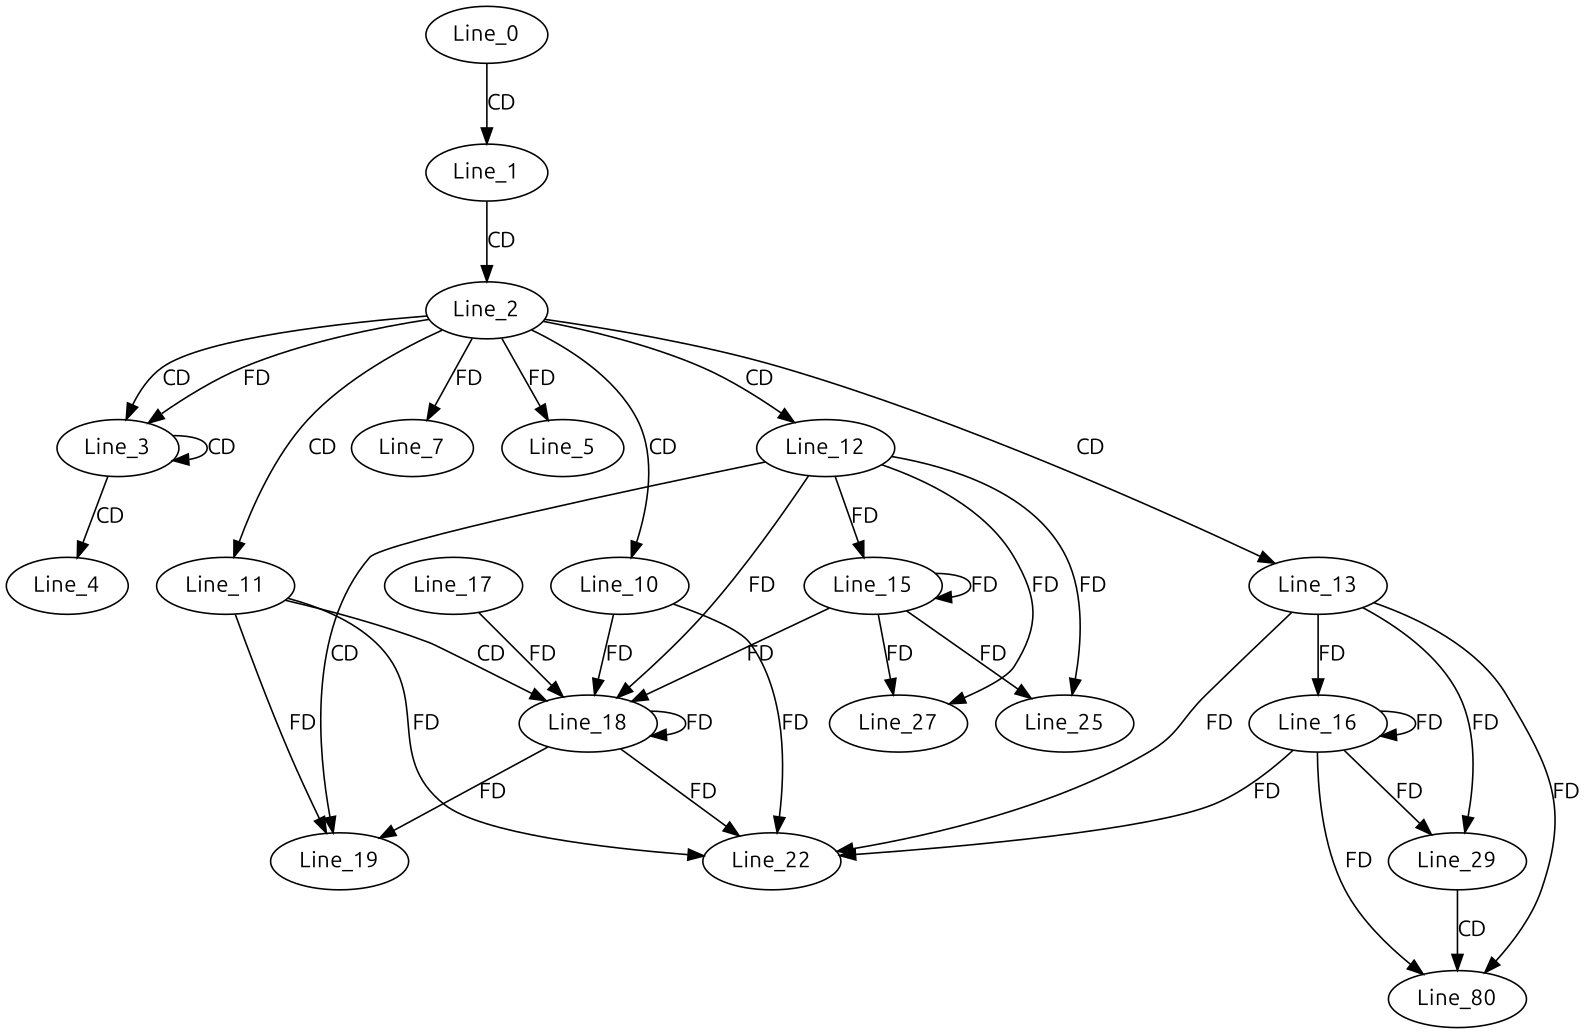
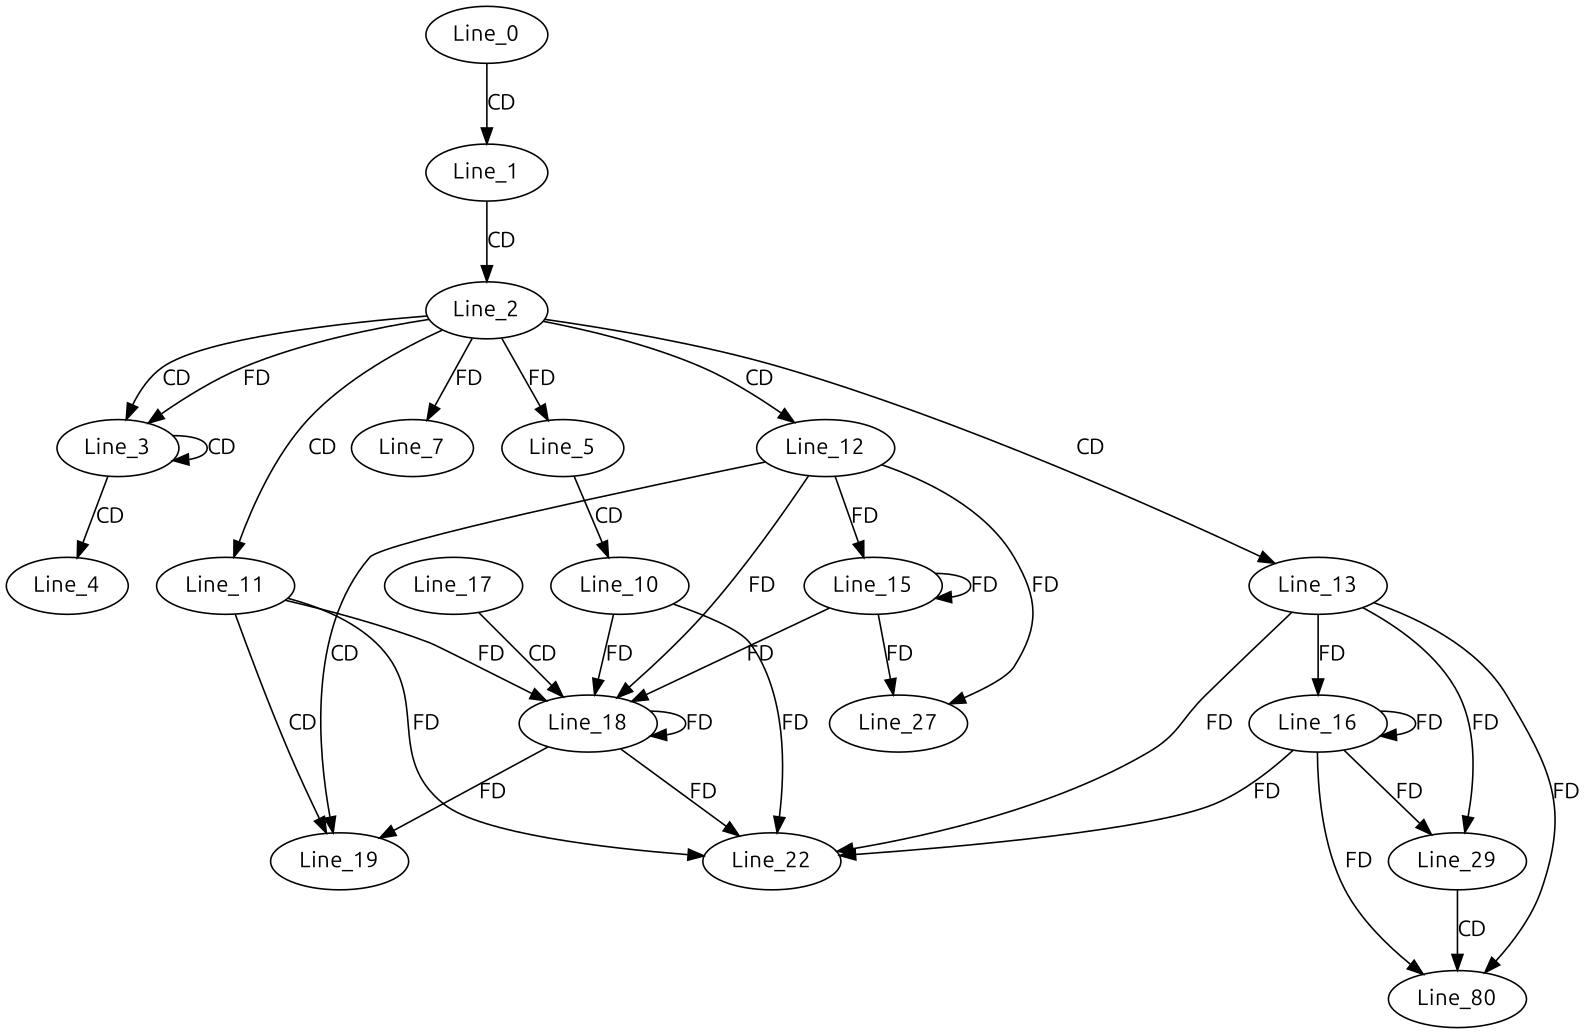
edge "Line_2" -> "Line_10": now "Line_5" -> "Line_10"
edge "Line_11" -> "Line_18": label "CD" -> "FD"
edge "Line_17" -> "Line_18": label "FD" -> "CD"
edge "Line_11" -> "Line_19": label "FD" -> "CD"
node "Line_25": removed
